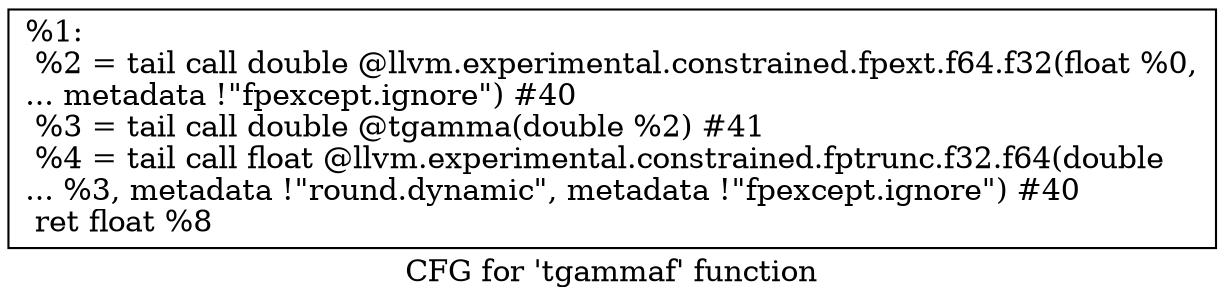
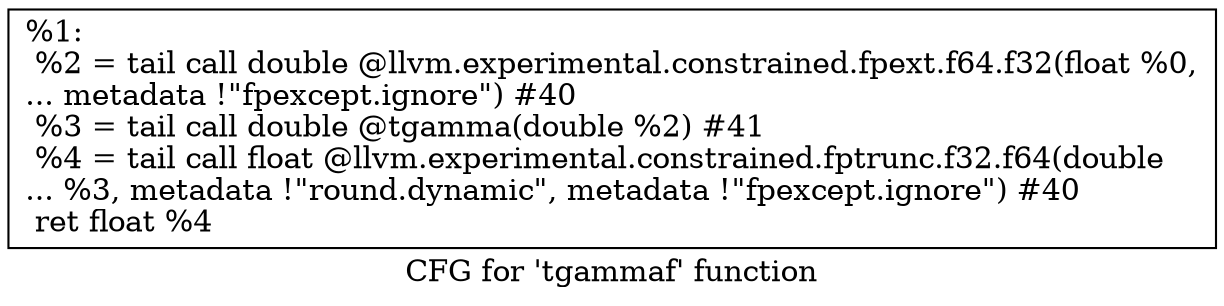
node "%1:": text "ret float %8" -> "ret float %4"
